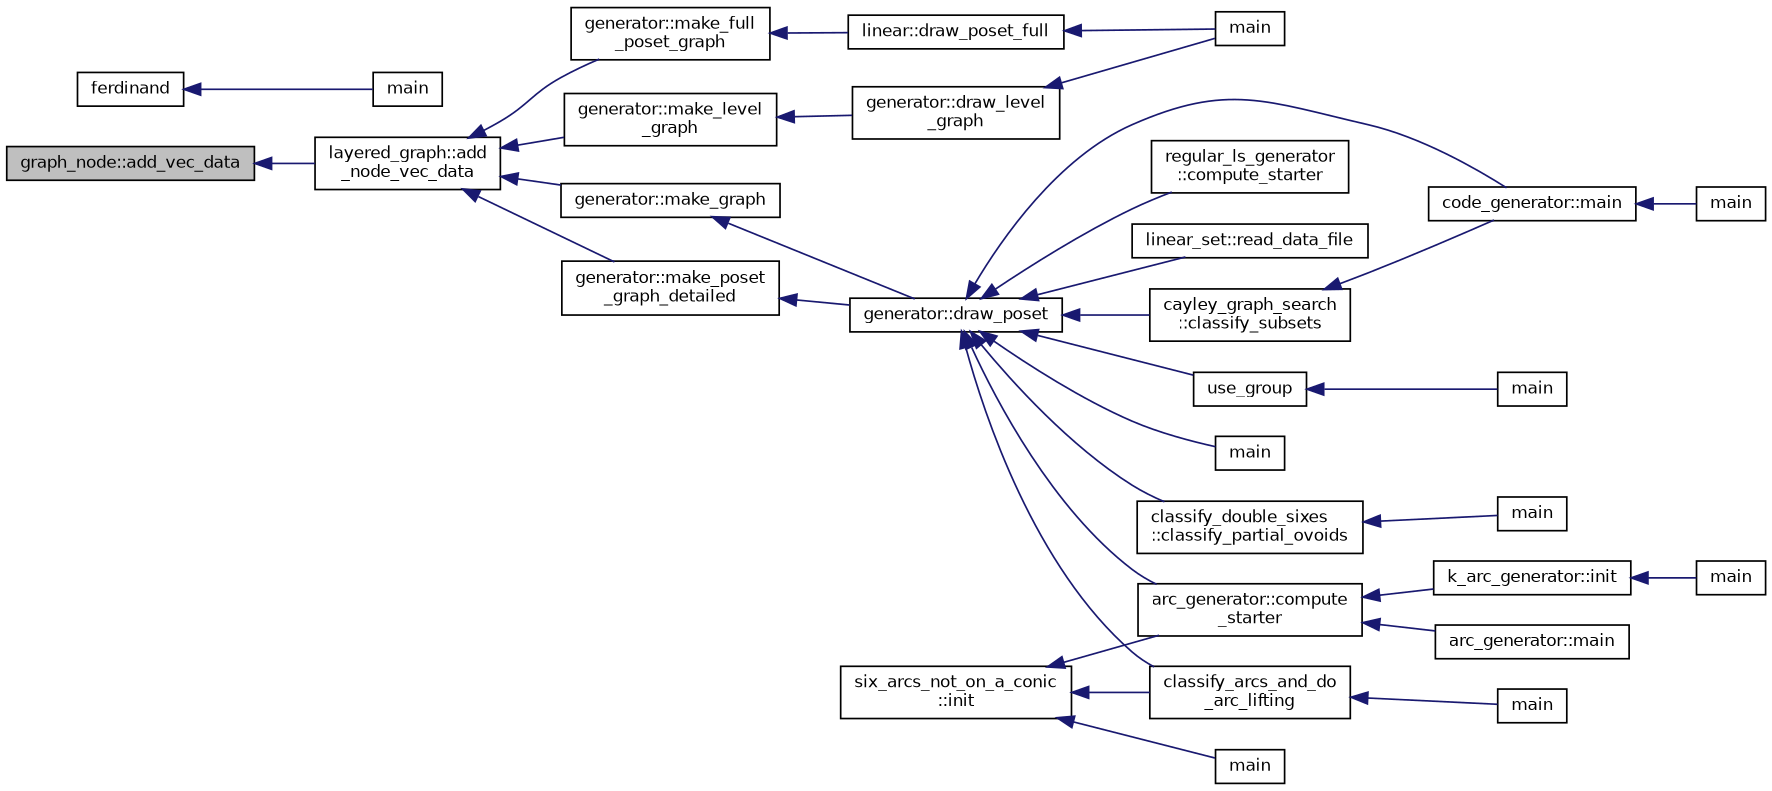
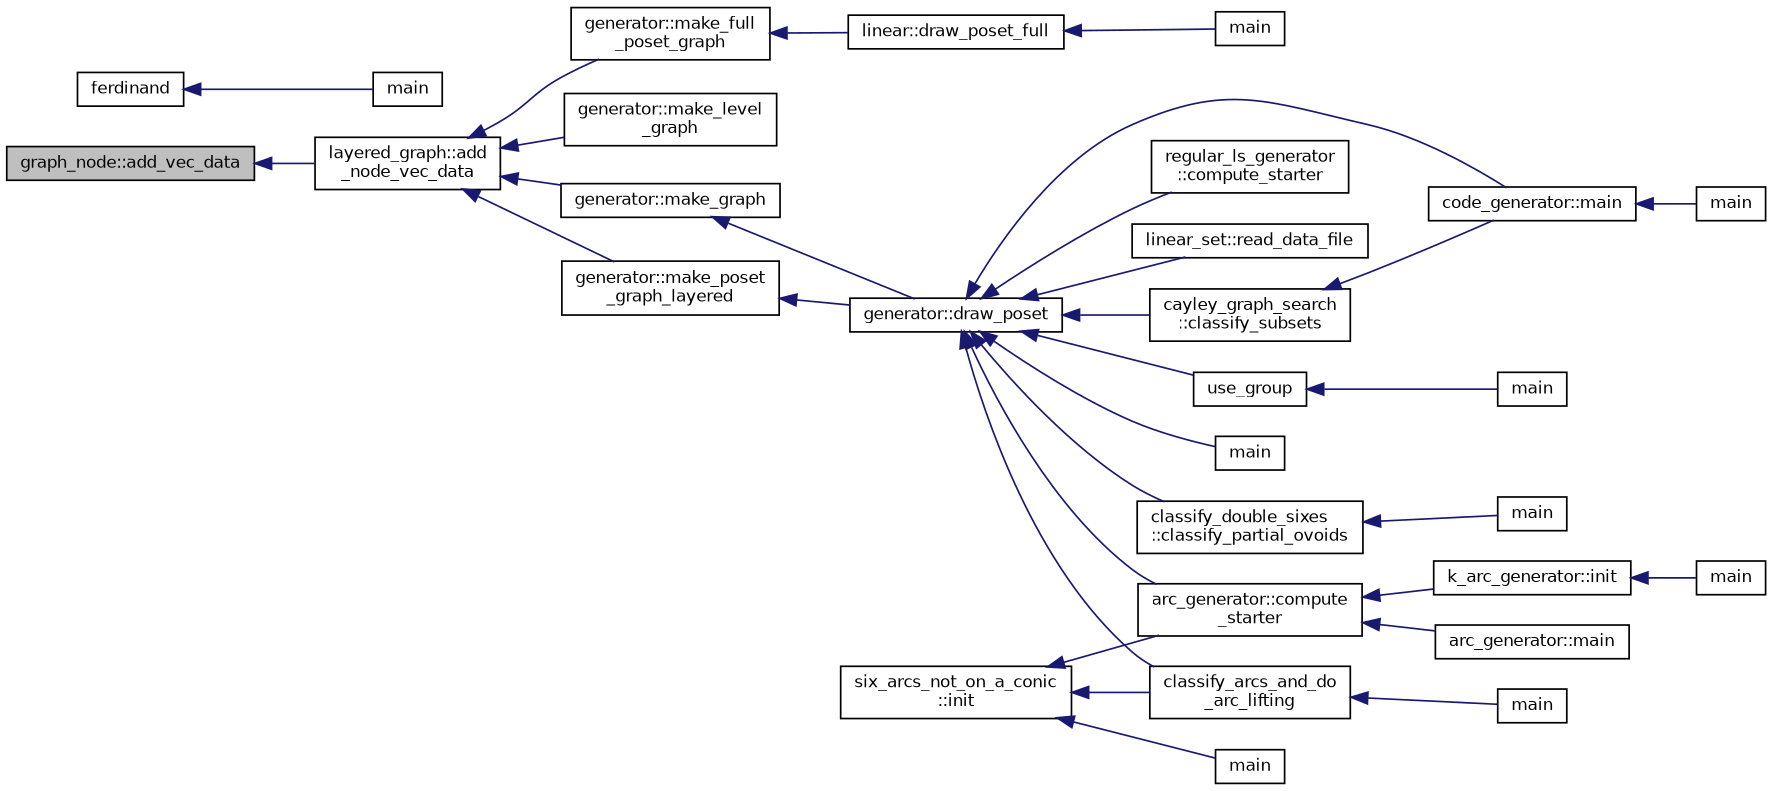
node "generator::draw_level _graph": removed
node "generator::make_poset _graph_detailed": label "generator::make_poset _graph_detailed" -> "generator::make_poset _graph_layered"
